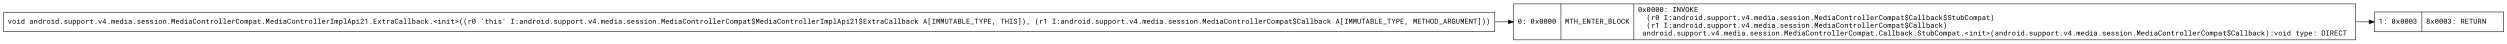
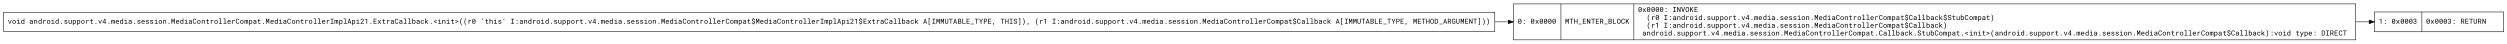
node "1: 0x0003": text "8x0003: RETURN" -> "0x0003: RETURN"
